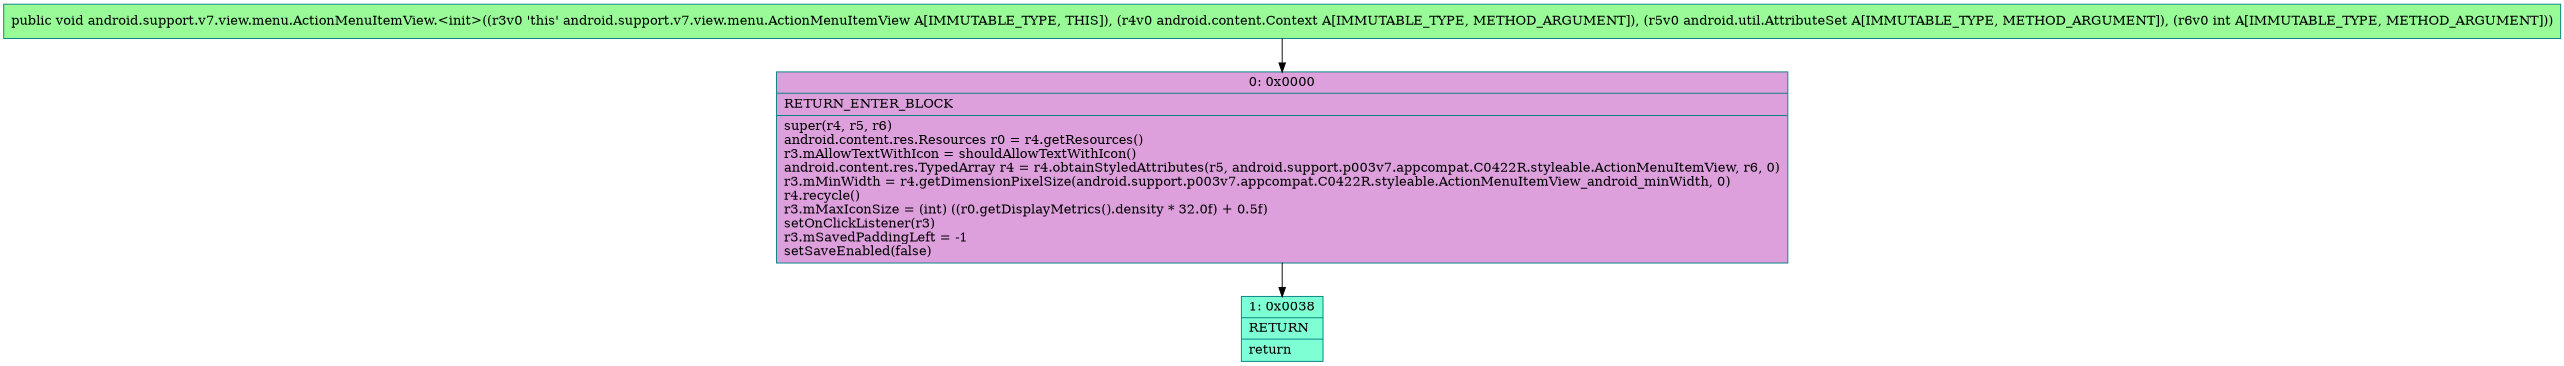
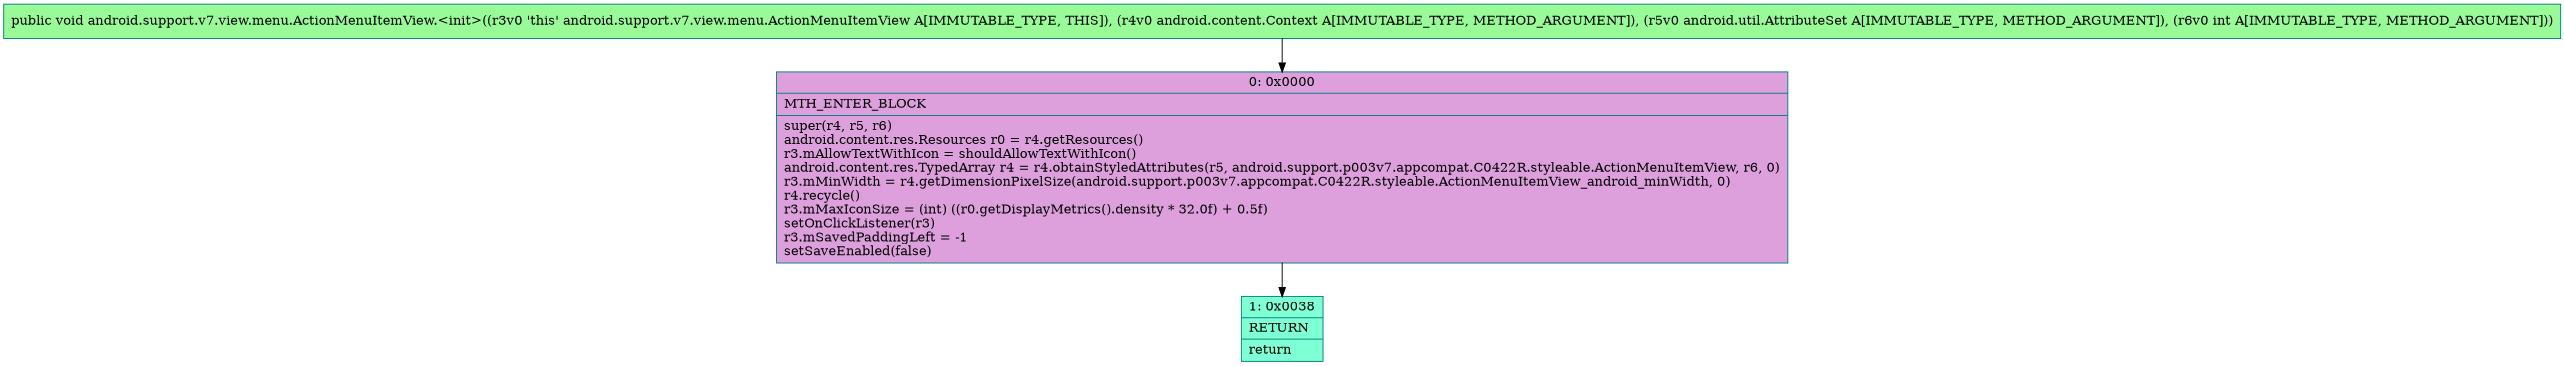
node "0: 0x0000": text "RETURN_ENTER_BLOCK" -> "MTH_ENTER_BLOCK"
